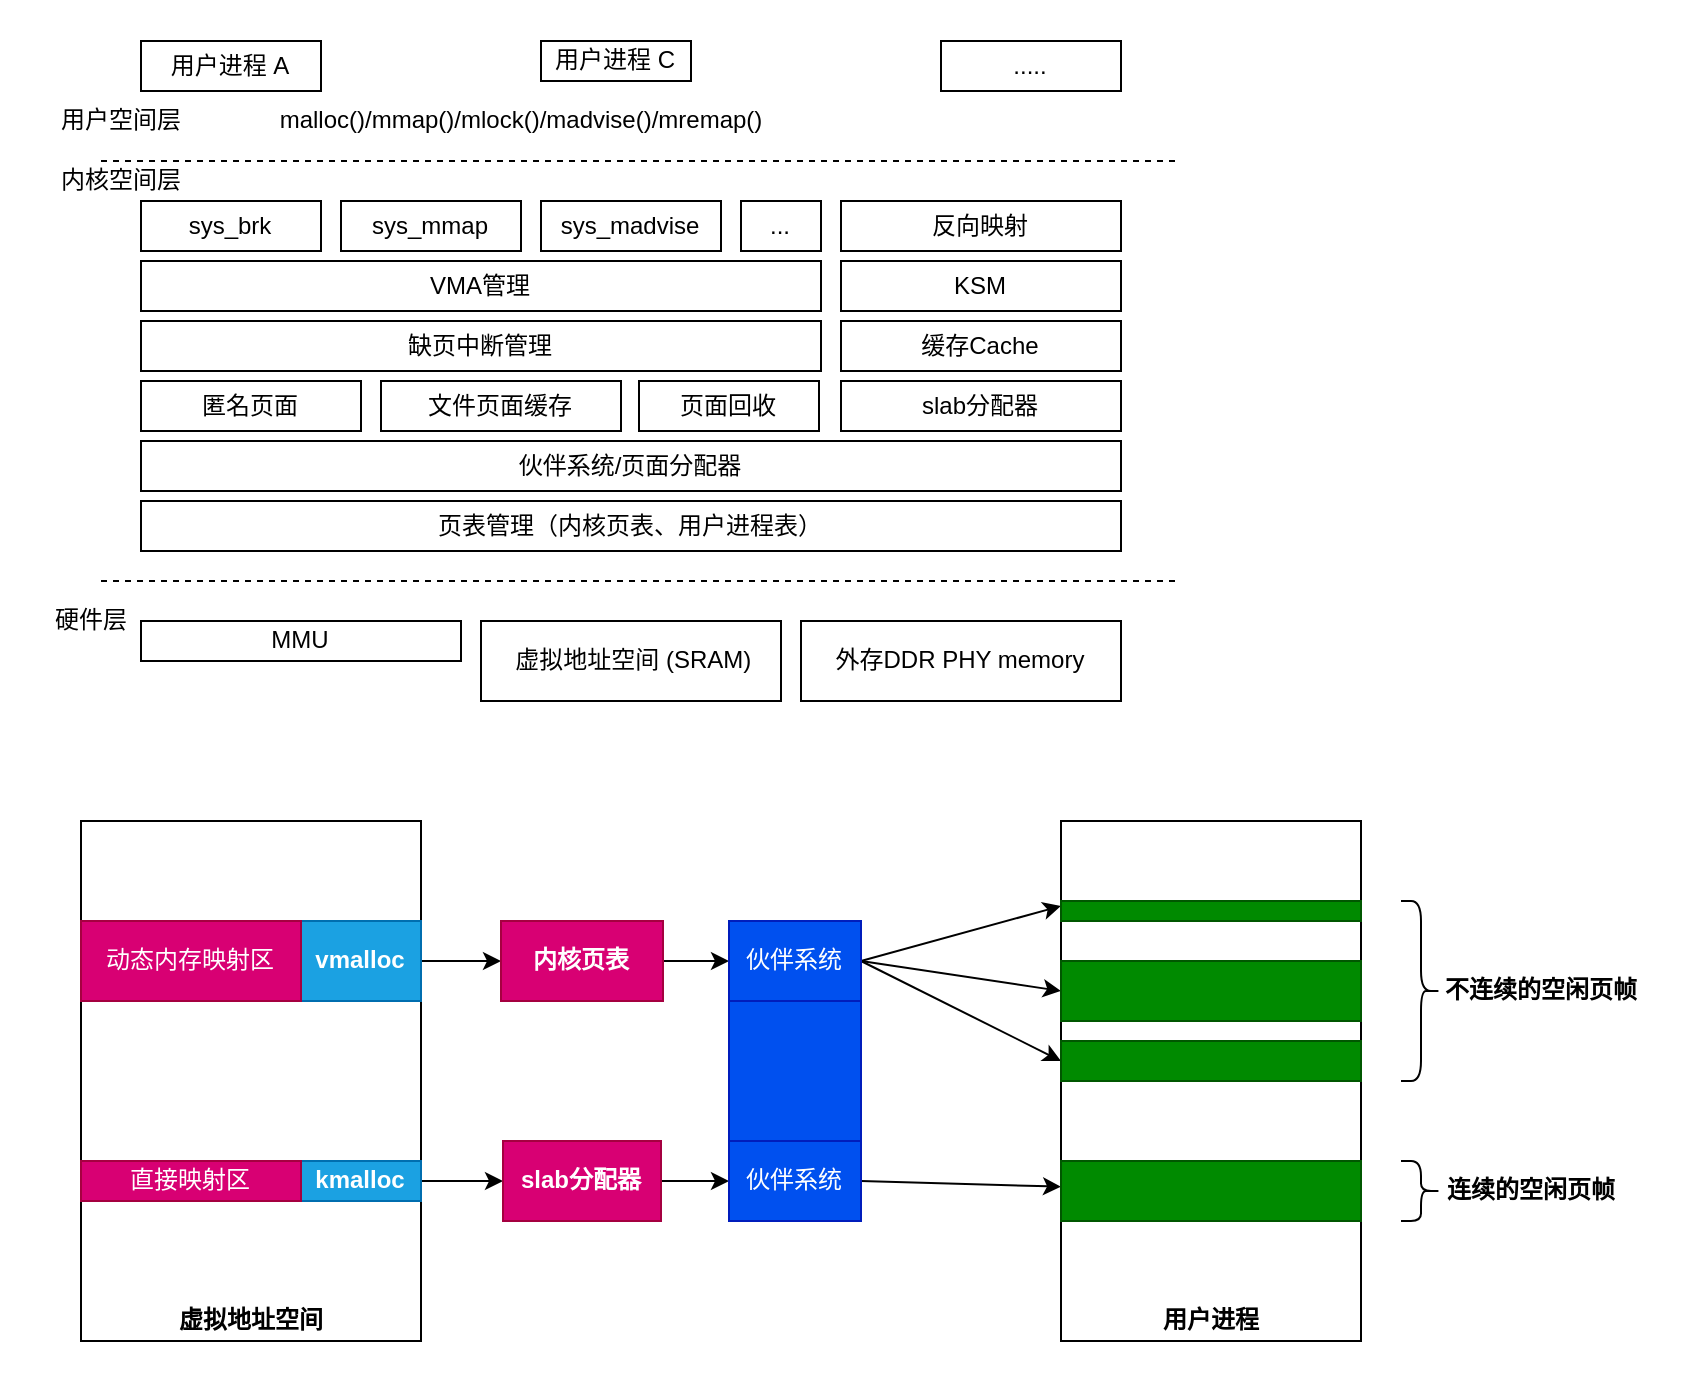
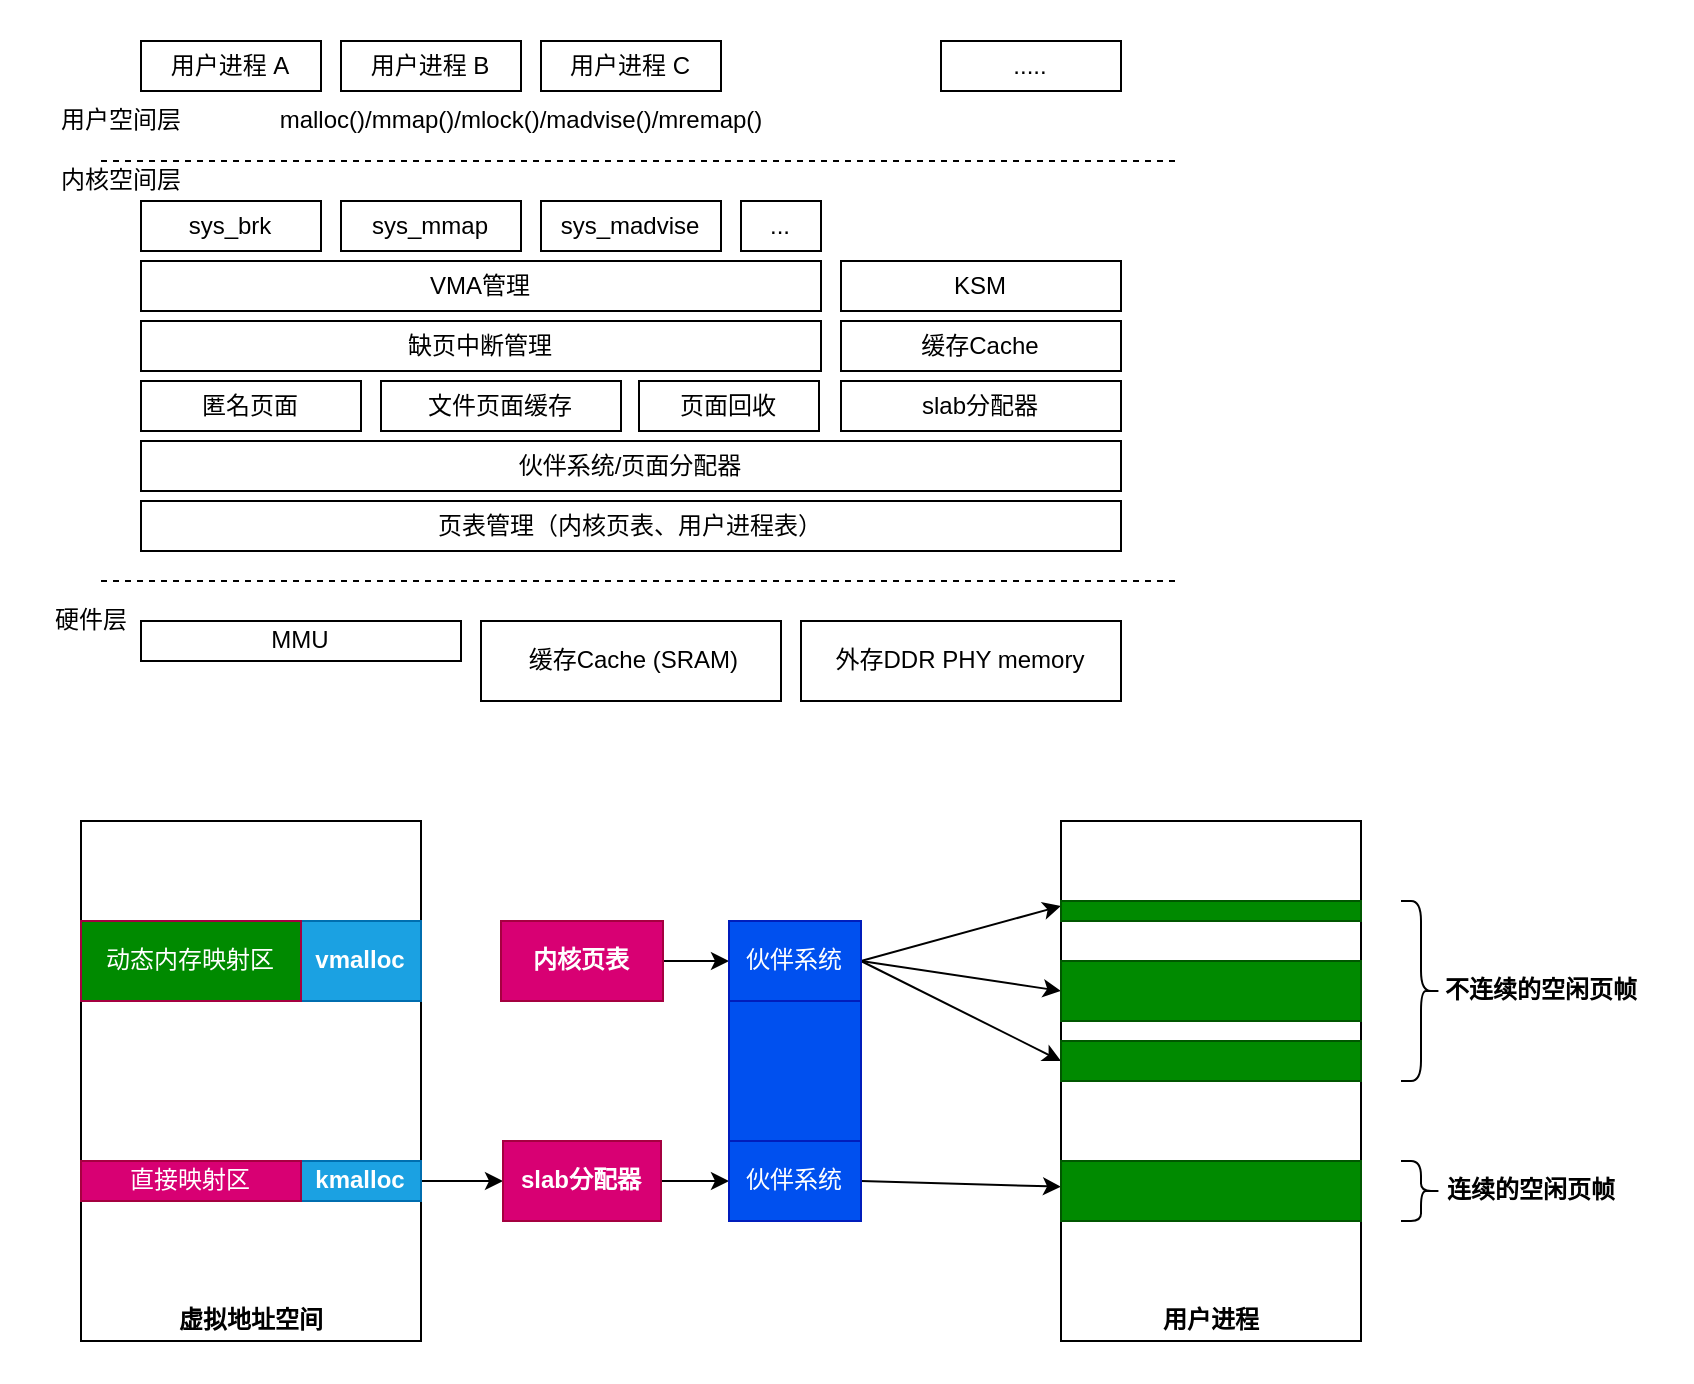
node "用户进程 C": size 150x40 -> 180x50
node "用户进程 B": added
node "反向映射": removed
node "虚拟地址空间 (SRAM)": label "虚拟地址空间 (SRAM)" -> "缓存Cache (SRAM)"
node "动态内存映射区": fillcolor #d80073 -> #008a00
edge "vmalloc" -> "内核页表": removed
